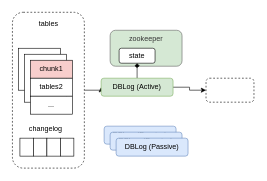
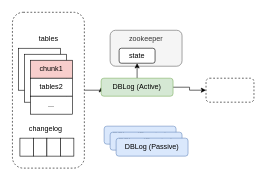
node "tables": moved (48, 24) -> (48, 39)
node "zookeeper": fillcolor #d5e8d4 -> #f5f5f5
edge "DBLog (Active)" -> "state": arrowhead diamond -> classic
